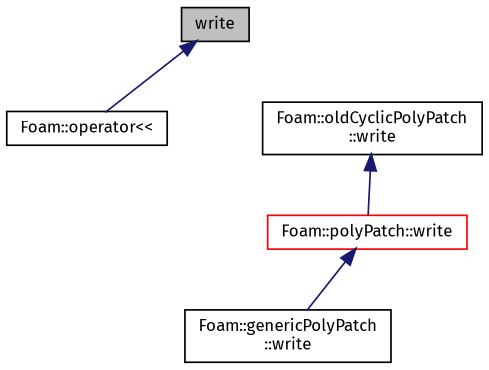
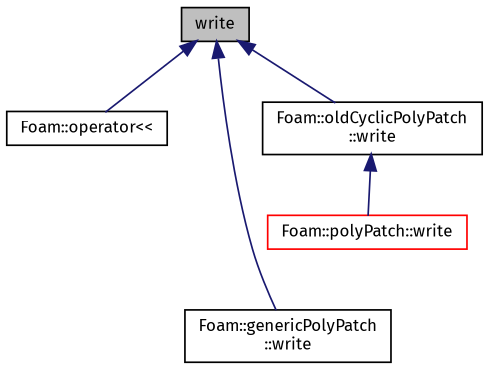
edge "Foam::oldCyclicPolyPatch ::write" -> "write": added
edge "Foam::genericPolyPatch ::write" -> "Foam::polyPatch::write": now "Foam::genericPolyPatch ::write" -> "write"
